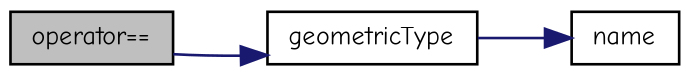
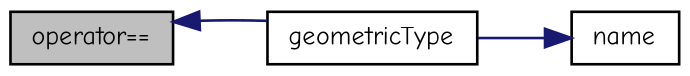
edge "operator==" -> "geometricType": reversed
